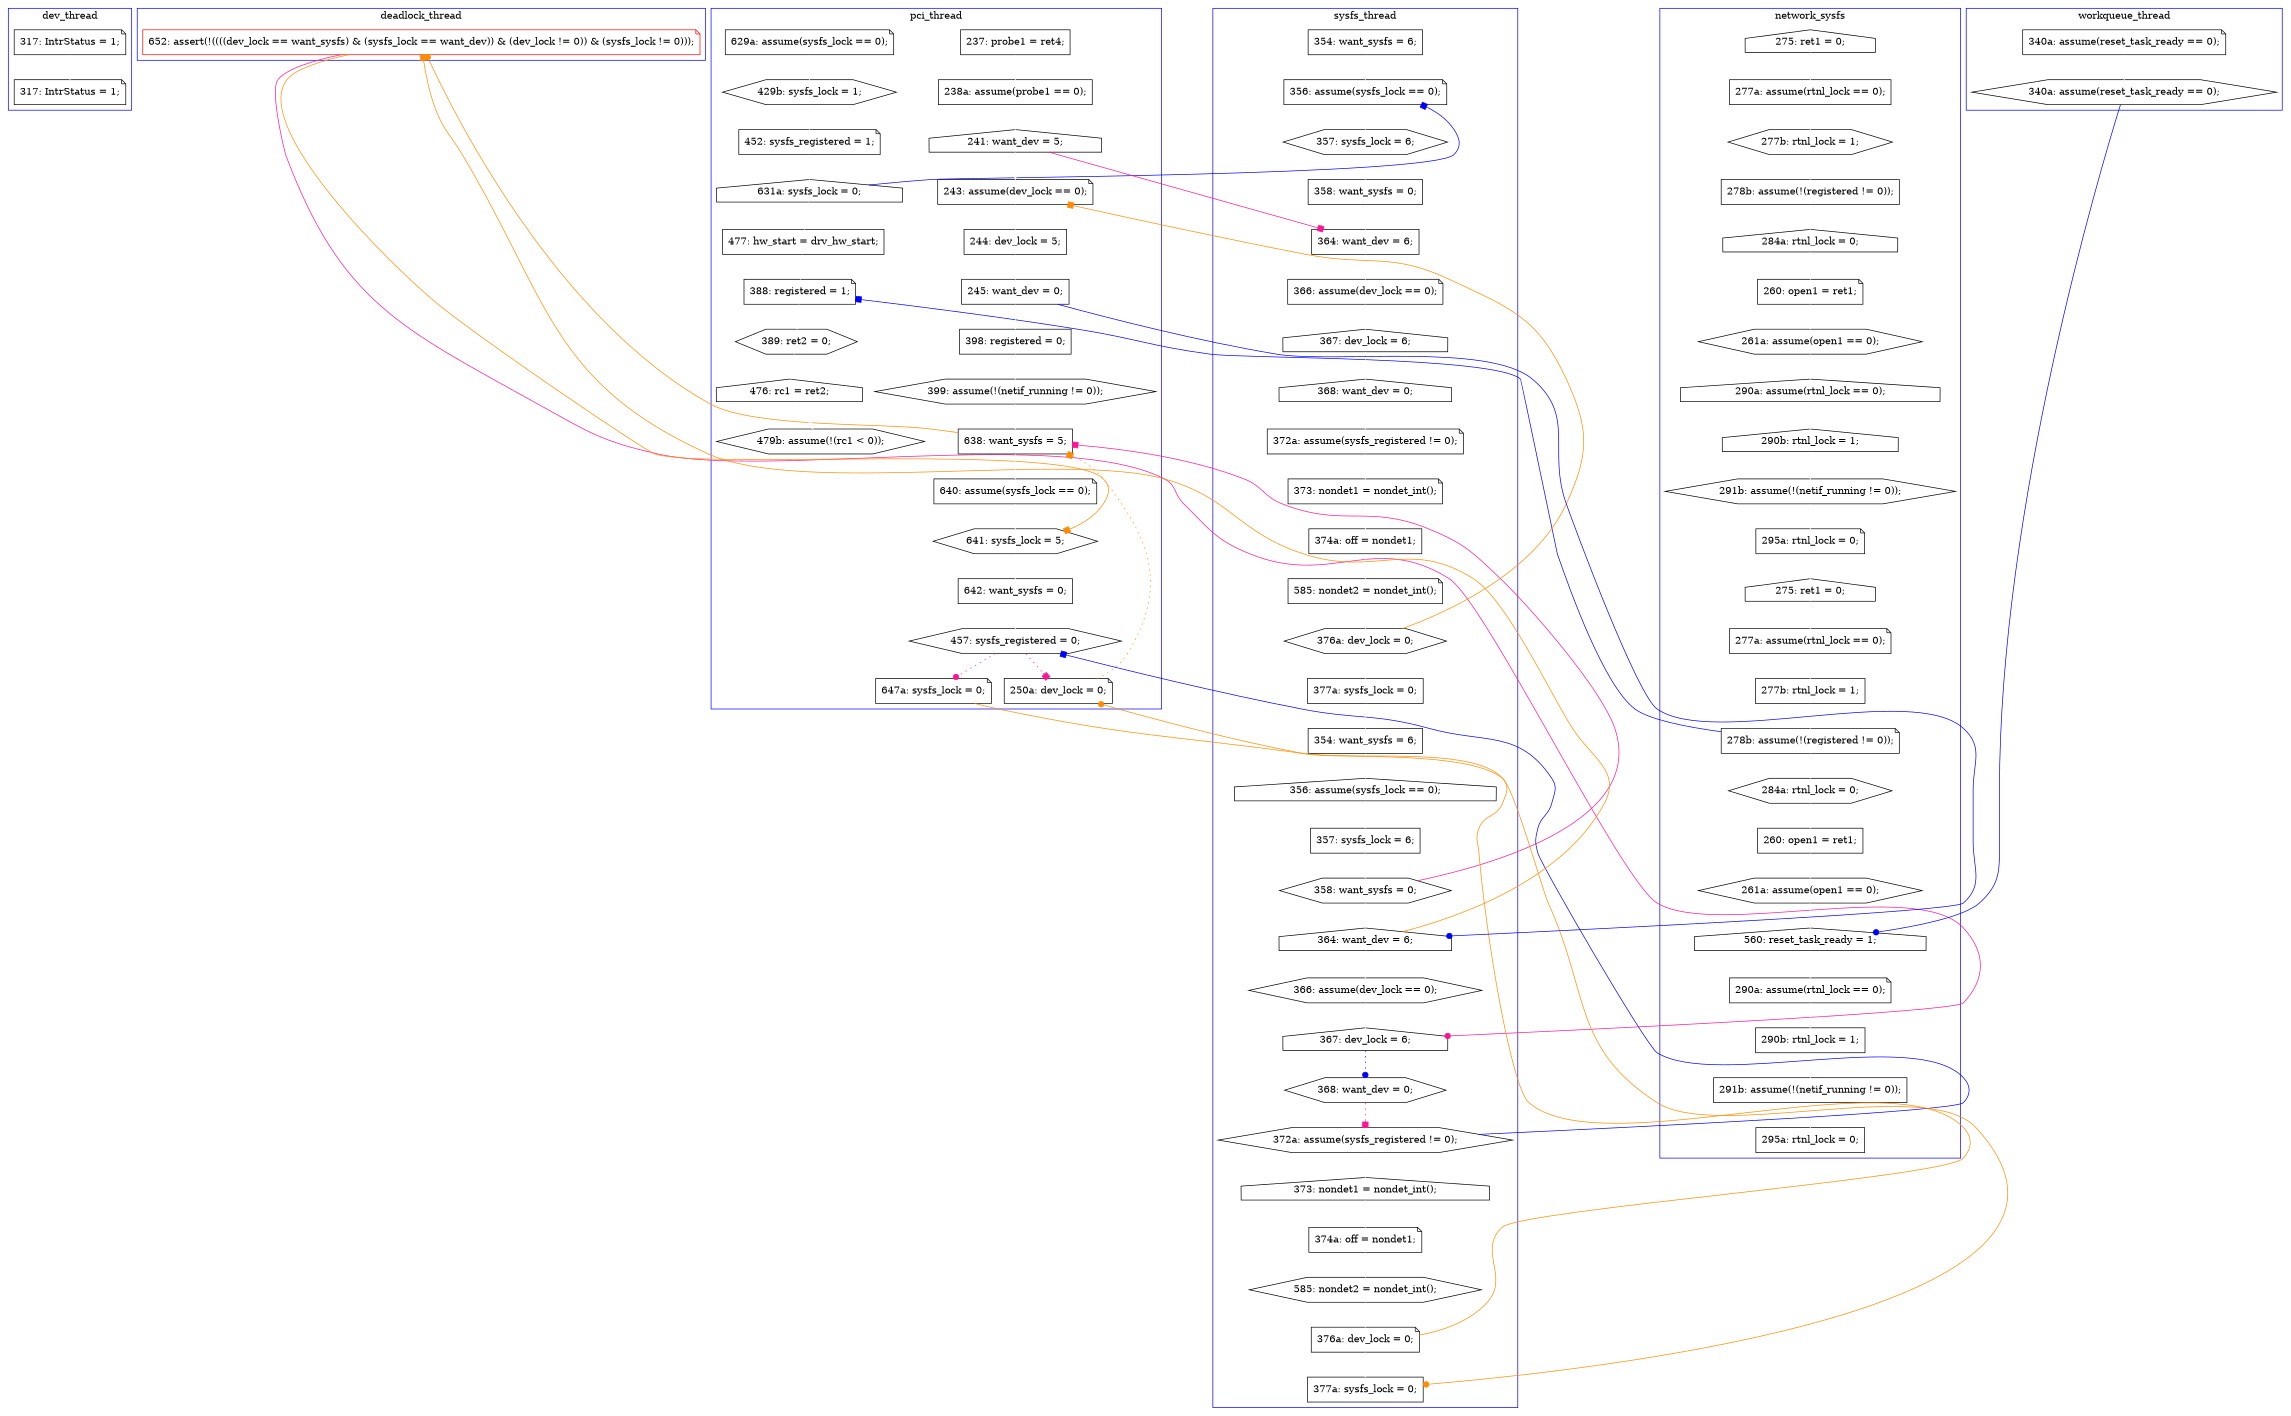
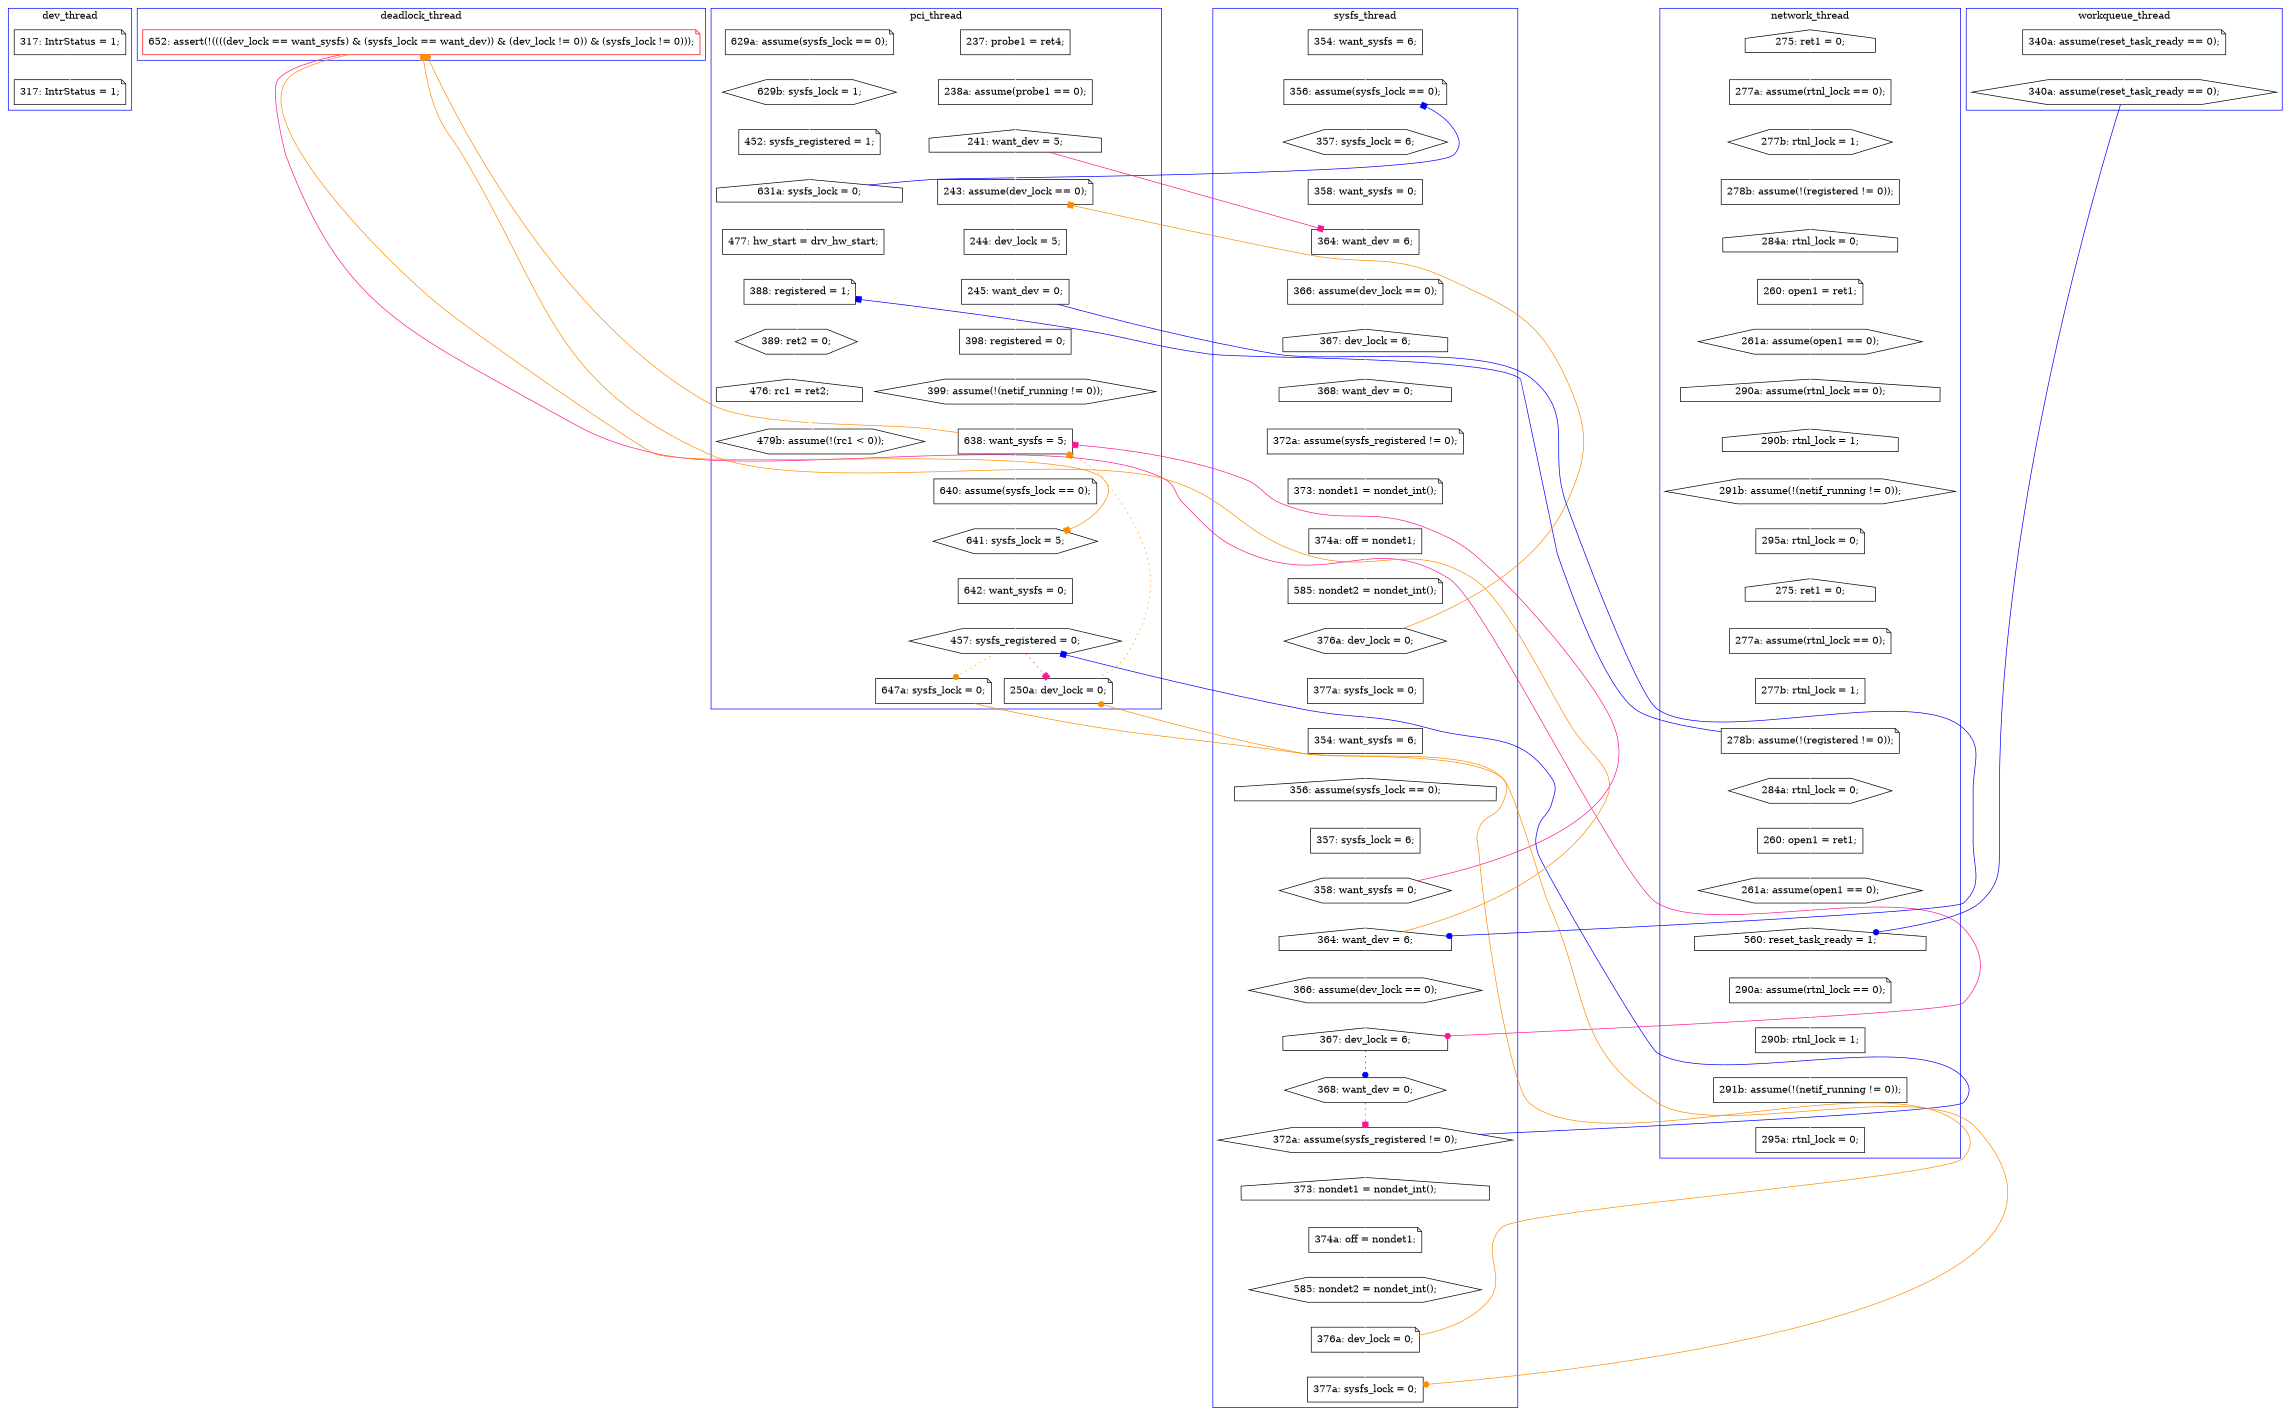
cluster "network_sysfs": label "network_sysfs" -> "network_thread"
node "429b: sysfs_lock = 1;": label "429b: sysfs_lock = 1;" -> "629b: sysfs_lock = 1;"
edge "457: sysfs_registered = 0;" -> "647a: sysfs_lock = 0;": color deeppink -> darkorange
